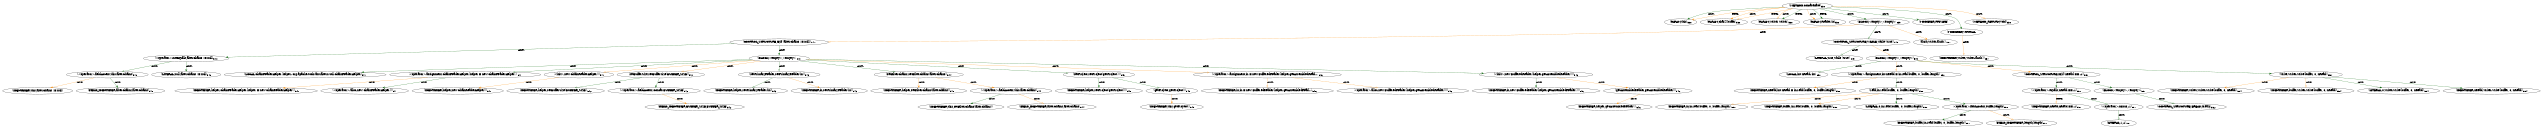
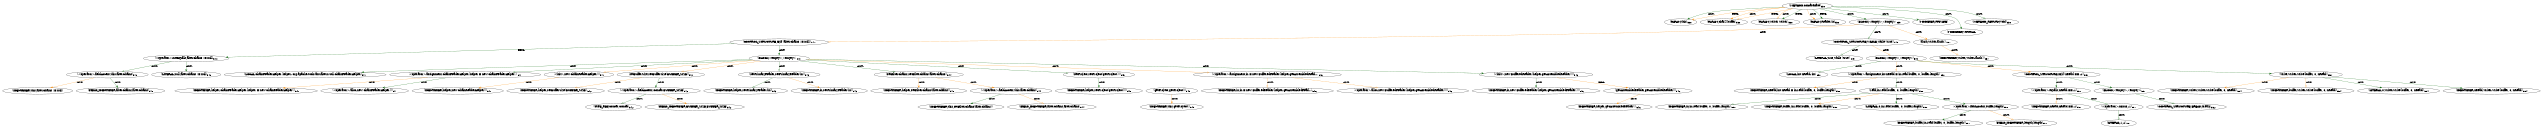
edge "(METHOD,concatenate)" -> "(METHOD_RETURN,void)": color darkorange -> darkgreen
edge "(MODIFIER,VIRTUAL)" -> "(IDENTIFIER,writer,writer.flush())": now "(flush,writer.flush())" -> "(IDENTIFIER,writer,writer.flush())"
edge "(CONTROL_STRUCTURE,IF,if (filterChains != null))" -> "(<operator>.notEquals,filterChains != null)": label "AST: " -> "DDG: "
edge "(setBufferSize,setBufferSize(BUFFER_SIZE))" -> "(IDENTIFIER,helper,setBufferSize(BUFFER_SIZE))": color darkgreen -> darkorange
edge "(setProject,setProject(getProject()))" -> "(getProject,getProject())": removed, label "AST:"
edge "(<init>,new BufferedReader(helper.getAssembledReader()))" -> "(getAssembledReader,getAssembledReader())": label "AST: " -> "DDG: "
edge "(read,in.read(buffer, 0, buffer.length))" -> "(IDENTIFIER,in,in.read(buffer, 0, buffer.length))": color darkorange -> darkgreen
edge "(<operator>.equals,nRead == -1)" -> "(IDENTIFIER,nRead,nRead == -1)": label "DDG: " -> "AST: "
node "(TYPE_REF,Concat,Concat)": added
